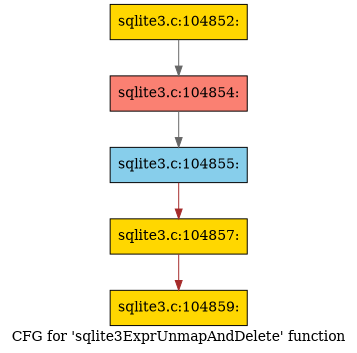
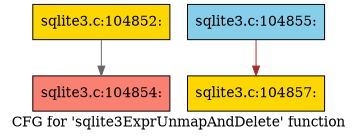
edge "sqlite3.c:104854:" -> "sqlite3.c:104855:": removed
node "sqlite3.c:104859:": removed
